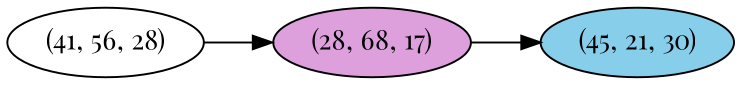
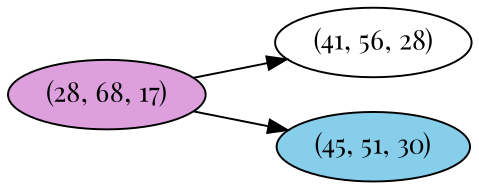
edge "(41, 56, 28)" -> "(28, 68, 17)": reversed
node "(45, 21, 30)": label "(45, 21, 30)" -> "(45, 51, 30)"
